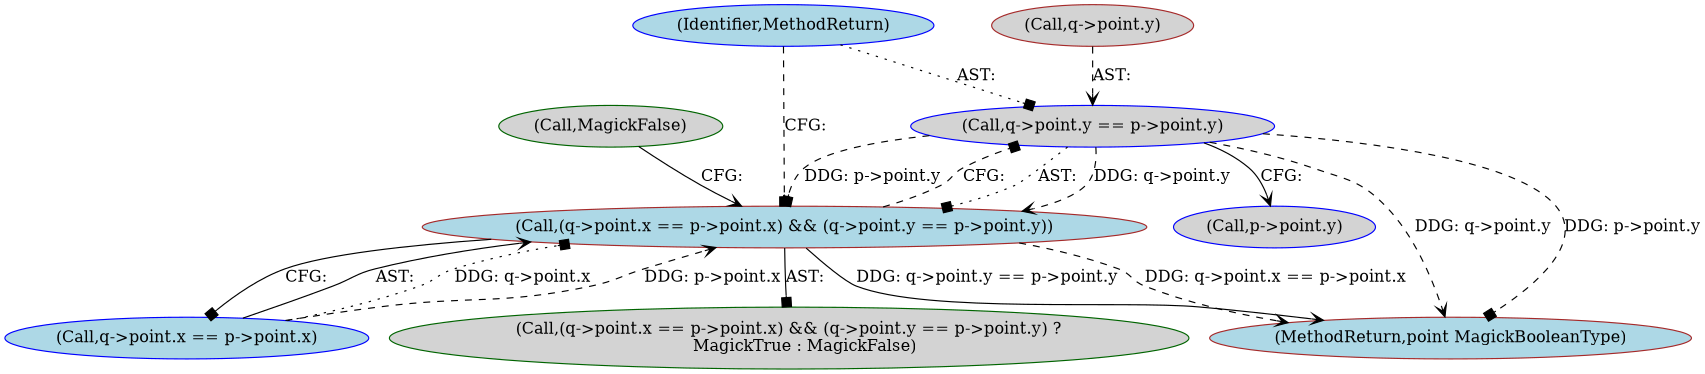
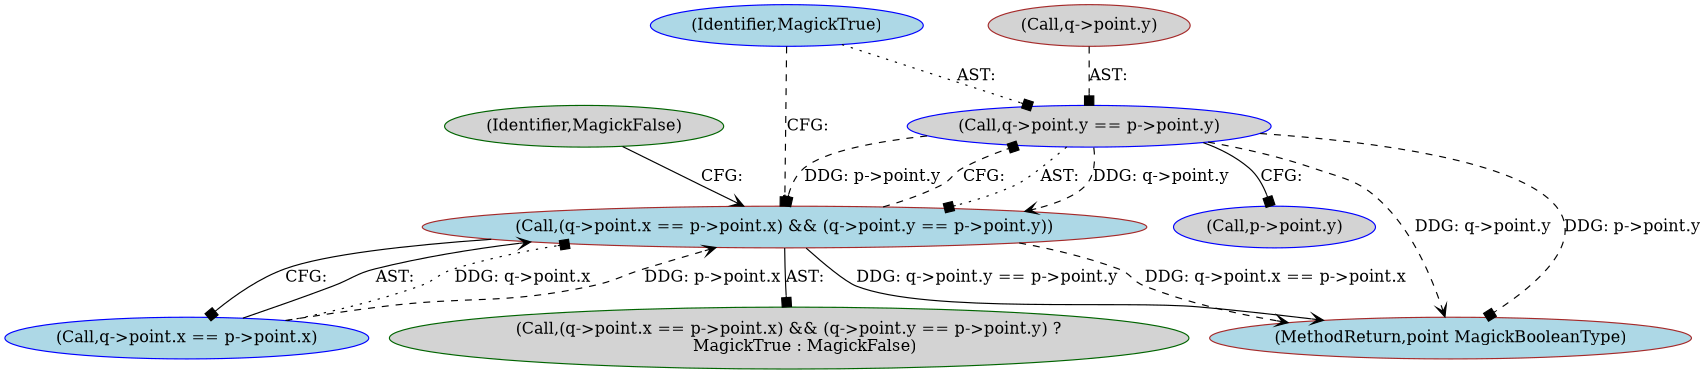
node "(Identifier,MethodReturn)": label "(Identifier,MethodReturn)" -> "(Identifier,MagickTrue)"
edge "(Call,q->point.y)" -> "(Call,q->point.y == p->point.y)": arrowhead vee -> box
node "(Call,MagickFalse)": label "(Call,MagickFalse)" -> "(Identifier,MagickFalse)"
edge "(Call,q->point.y == p->point.y)" -> "(Call,p->point.y)": arrowhead vee -> box
